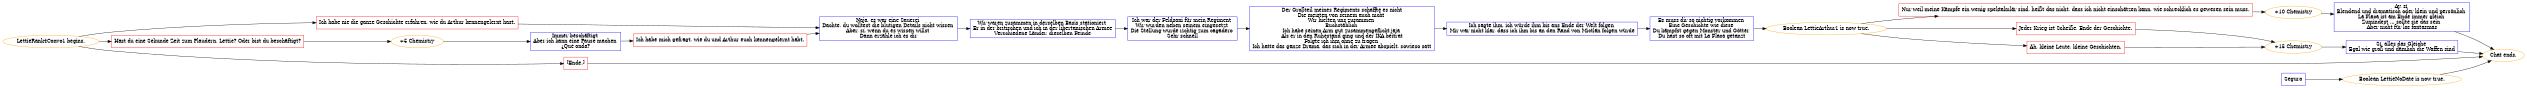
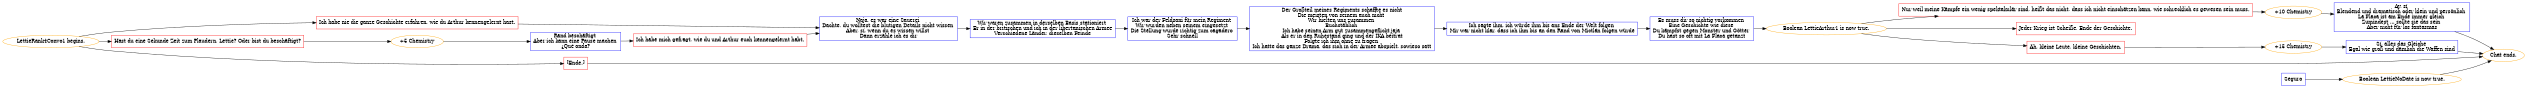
edge "Jeder Krieg ist Scheiße, Ende der Geschichte." -> "+15 Chemistry": removed
node "Immer beschäftigt Aber ich kann eine Pause machen ¿Qué onda?": label "Immer beschäftigt Aber ich kann eine Pause machen ¿Qué onda?" -> "Rand beschäftigt Aber ich kann eine Pause machen ¿Qué onda?"
